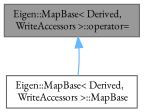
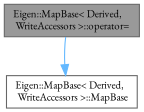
edge "Eigen::MapBase< Derived, WriteAccessors >::MapBase" -> "Eigen::MapBase< Derived, WriteAccessors >::operator=": reversed
